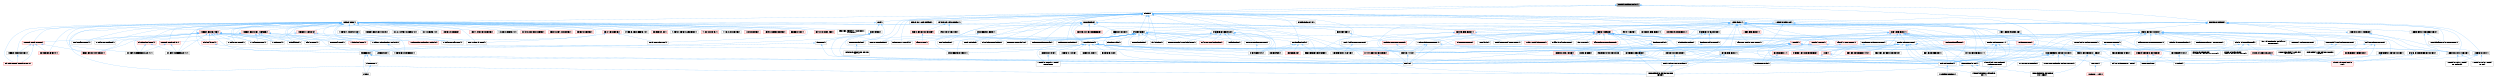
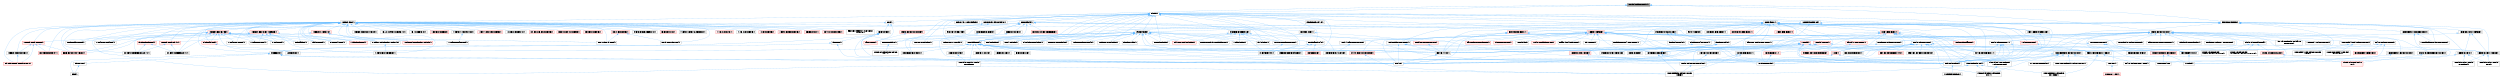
node "RenderGraph.h": removed
